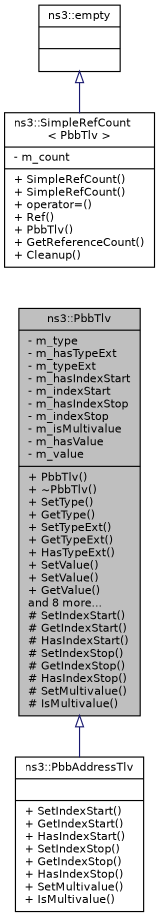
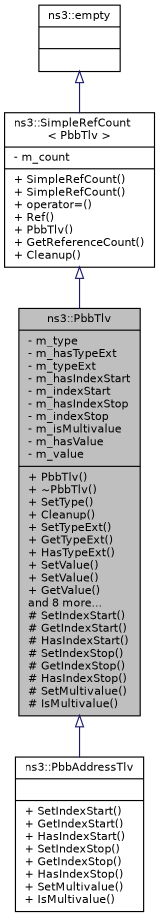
edge "ns3::PbbTlv" -> "ns3::SimpleRefCount": added
node "ns3::PbbTlv": text "+ GetType()" -> "+ Cleanup()"
